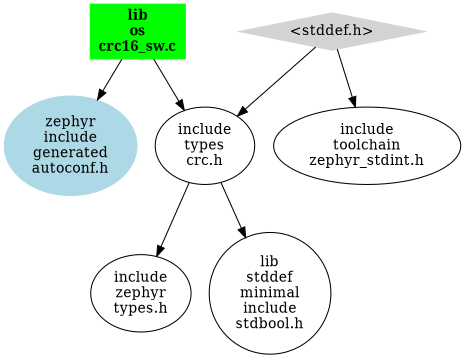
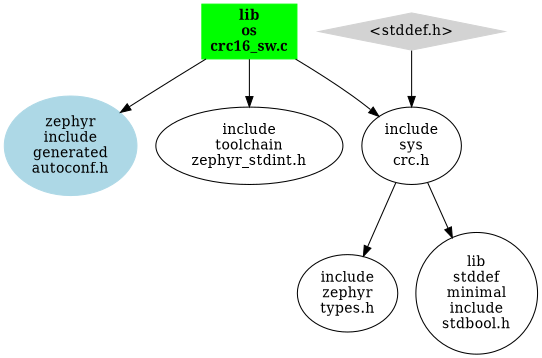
edge "<stddef.h>" -> "include toolchain zephyr_stdint.h": now "lib os crc16_sw.c" -> "include toolchain zephyr_stdint.h"
node "include types crc.h": label "include types crc.h" -> "include sys crc.h"
